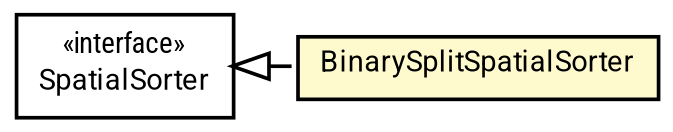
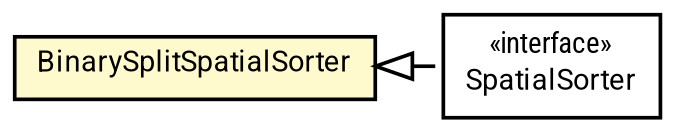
edge "BinarySplitSpatialSorter" -> "SpatialSorter": reversed
